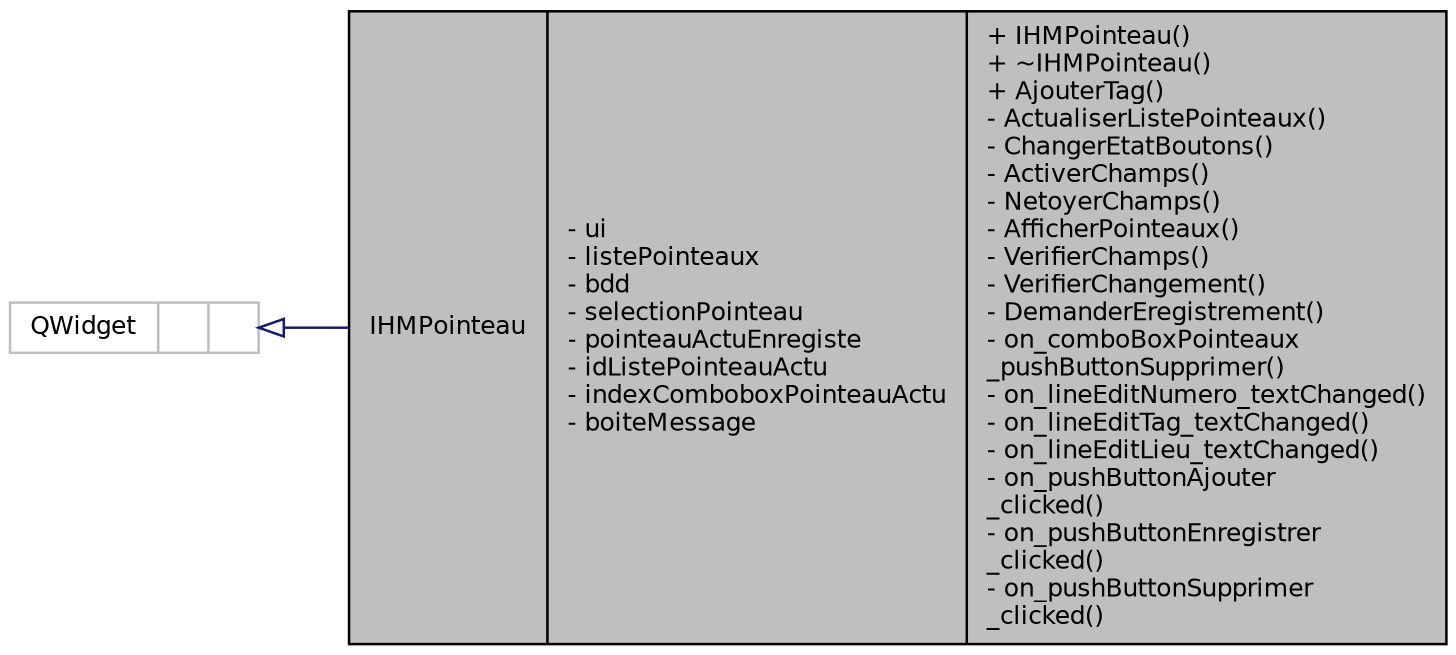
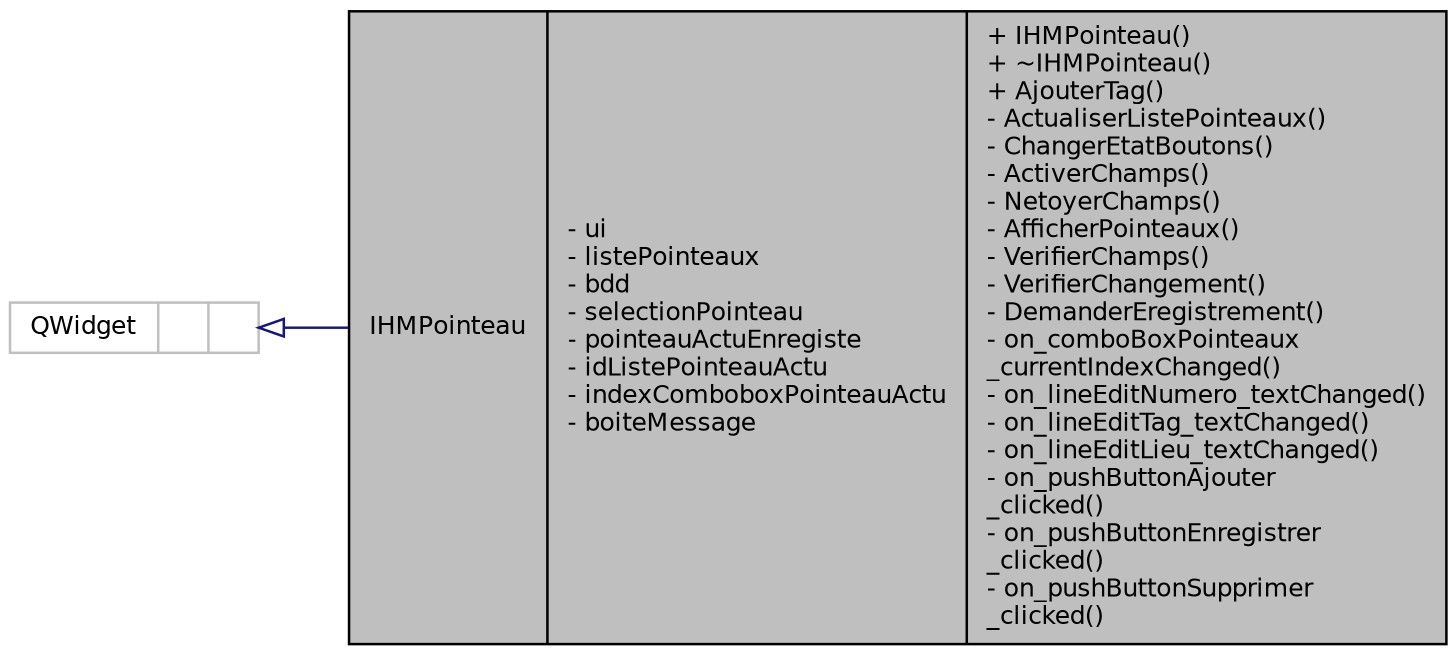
node "IHMPointeau": text "_pushButtonSupprimer()" -> "_currentIndexChanged()"
